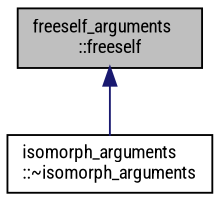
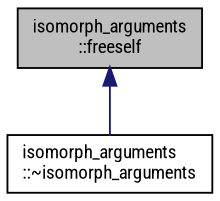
node "freeself_arguments ::freeself": label "freeself_arguments ::freeself" -> "isomorph_arguments ::freeself"
